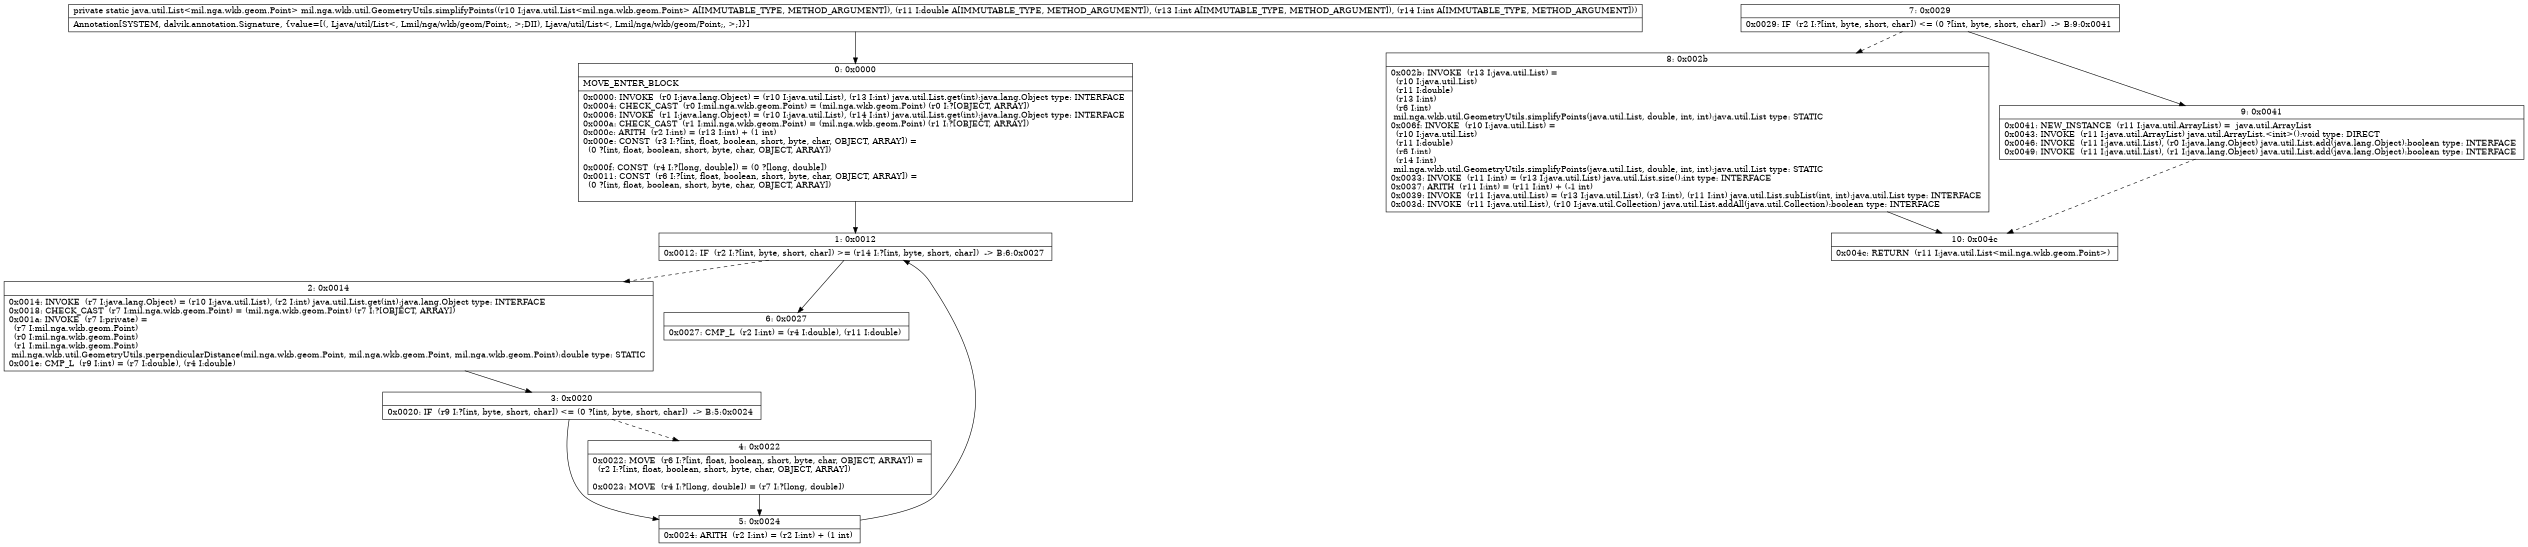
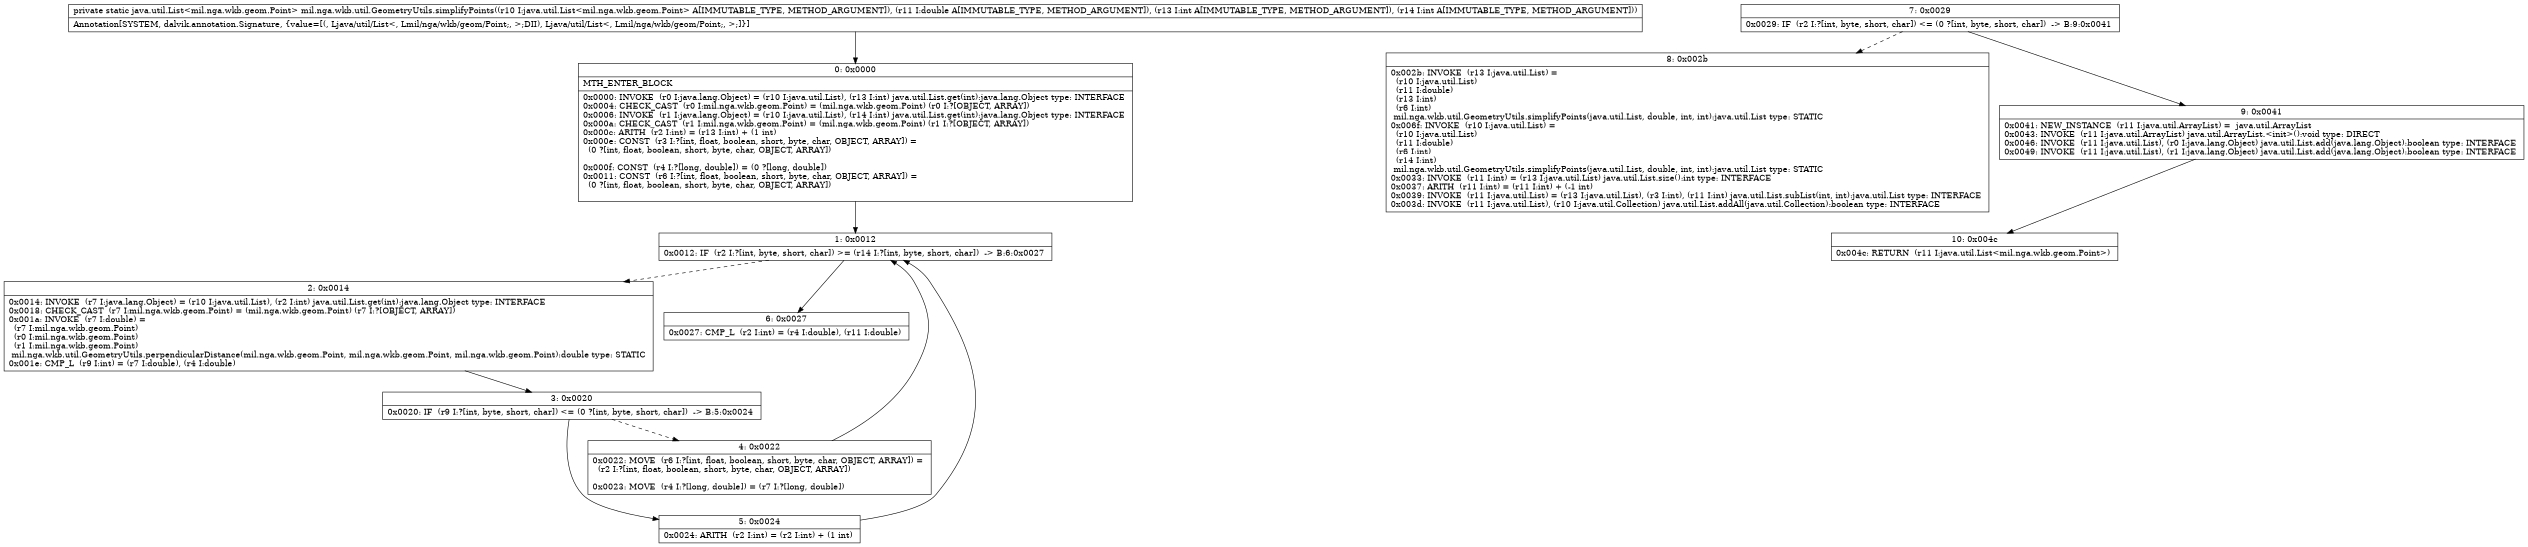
node "0: 0x0000": text "MOVE_ENTER_BLOCK" -> "MTH_ENTER_BLOCK"
edge "9: 0x0041" -> "10: 0x004c": style dashed -> solid
edge "8: 0x002b" -> "10: 0x004c": removed
node "2: 0x0014": text "0x001a: INVOKE  (r7 I:private) =" -> "0x001a: INVOKE  (r7 I:double) ="
edge "4: 0x0022" -> "5: 0x0024": now "4: 0x0022" -> "1: 0x0012"
